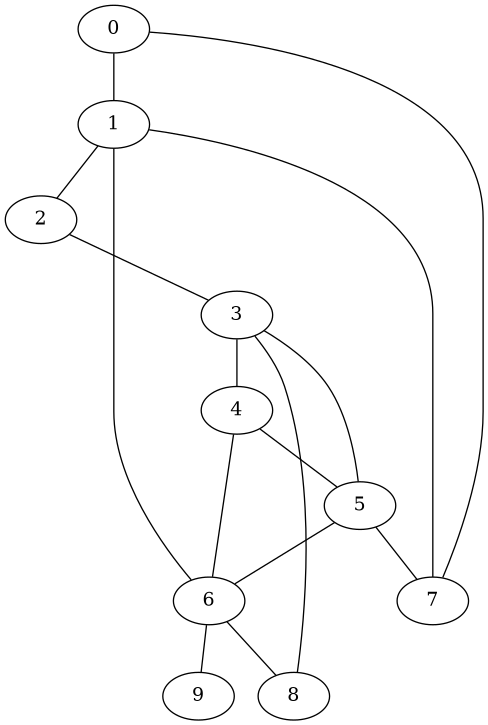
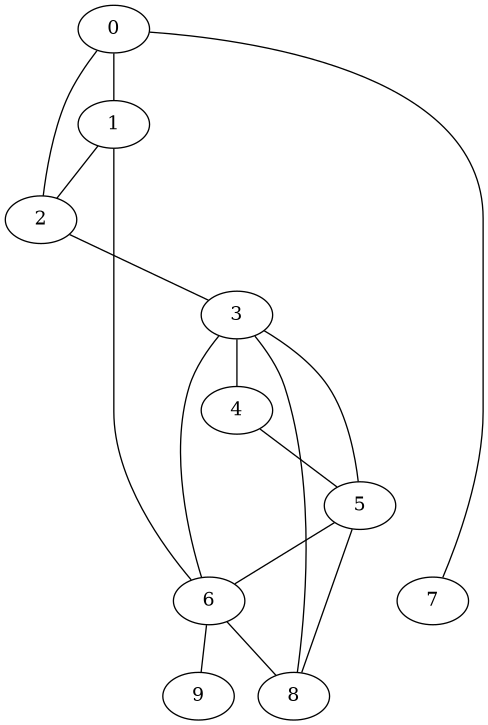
edge "0" -- "2": added
edge "1" -- "7": removed
edge "4" -- "6": now "3" -- "6"
edge "5" -- "7": now "5" -- "8"
